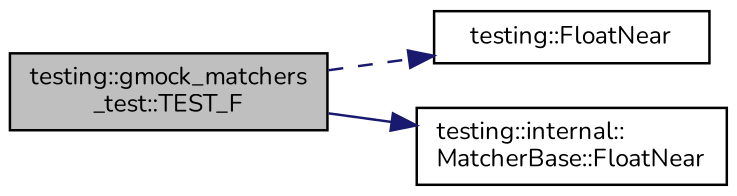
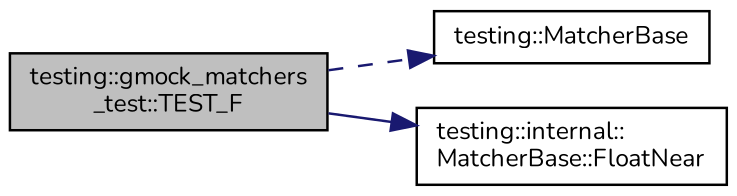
node "testing::FloatNear": label "testing::FloatNear" -> "testing::MatcherBase"
